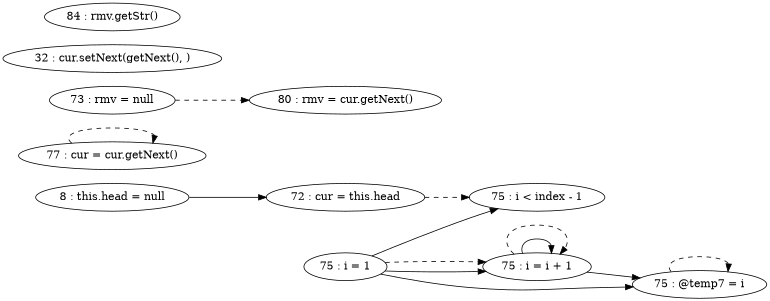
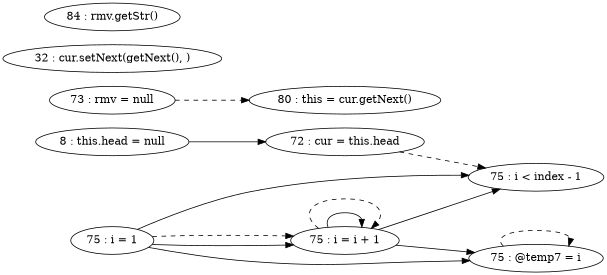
node "80 : rmv = cur.getNext()": label "80 : rmv = cur.getNext()" -> "80 : this = cur.getNext()"
node "77 : cur = cur.getNext()": removed
edge "75 : i = i + 1" -> "75 : i < index - 1": added
